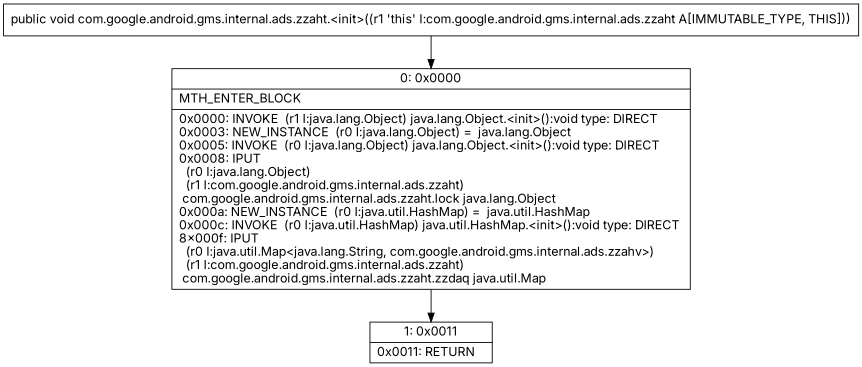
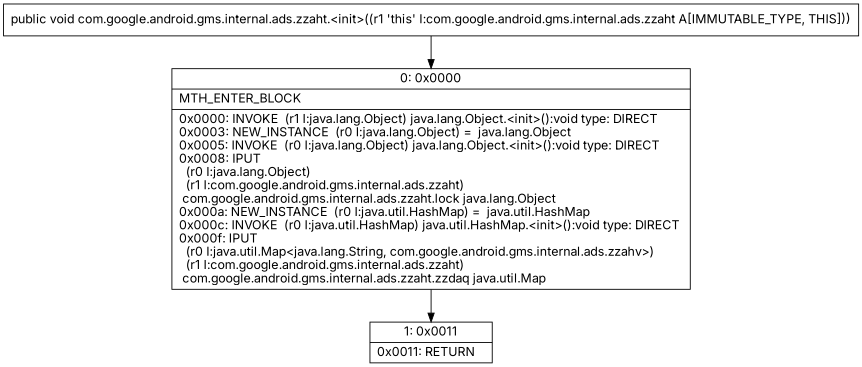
node "0: 0x0000": text "8x000f: IPUT" -> "0x000f: IPUT"
